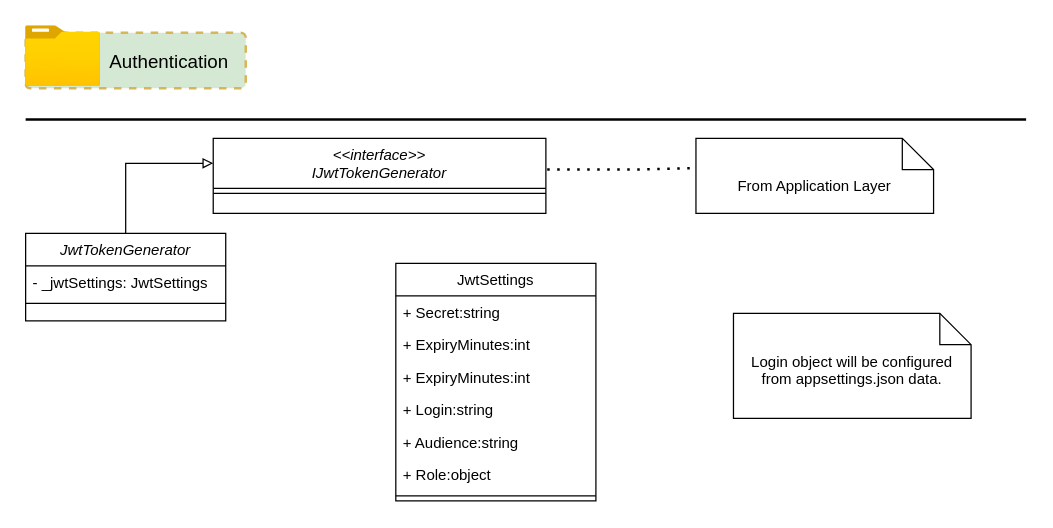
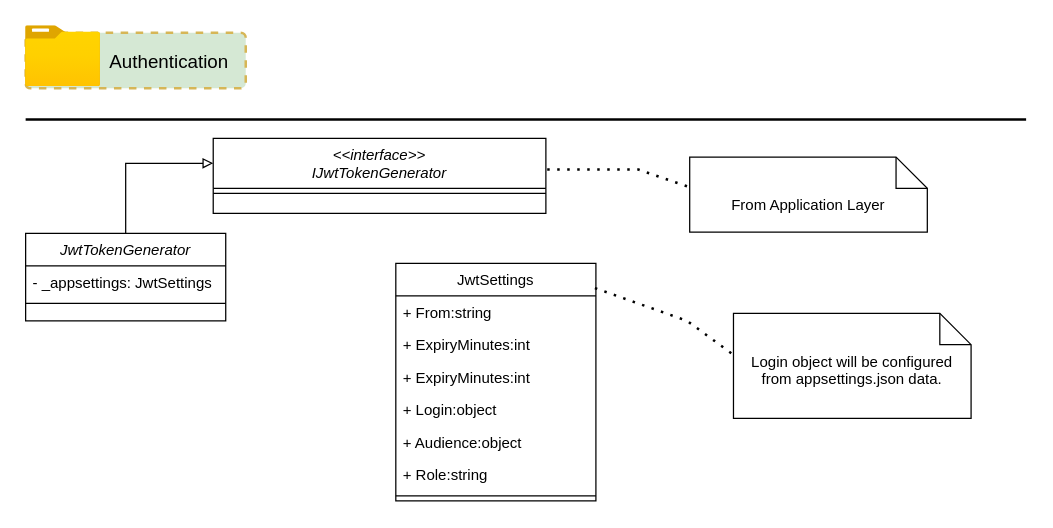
node "From Application Layer": moved (814, 176) -> (808, 194)
node "- _jwtSettings: JwtSettings": label "- _jwtSettings: JwtSettings" -> "- _appsettings: JwtSettings"
node "+ Secret:string": label "+ Secret:string" -> "+ From:string"
edge "Login object will be configured from appsettings.json data." -- "JwtSettings": added
node "+ Login:string": label "+ Login:string" -> "+ Login:object"
node "+ Audience:string": label "+ Audience:string" -> "+ Audience:object"
node "+ Role:object": label "+ Role:object" -> "+ Role:string"
